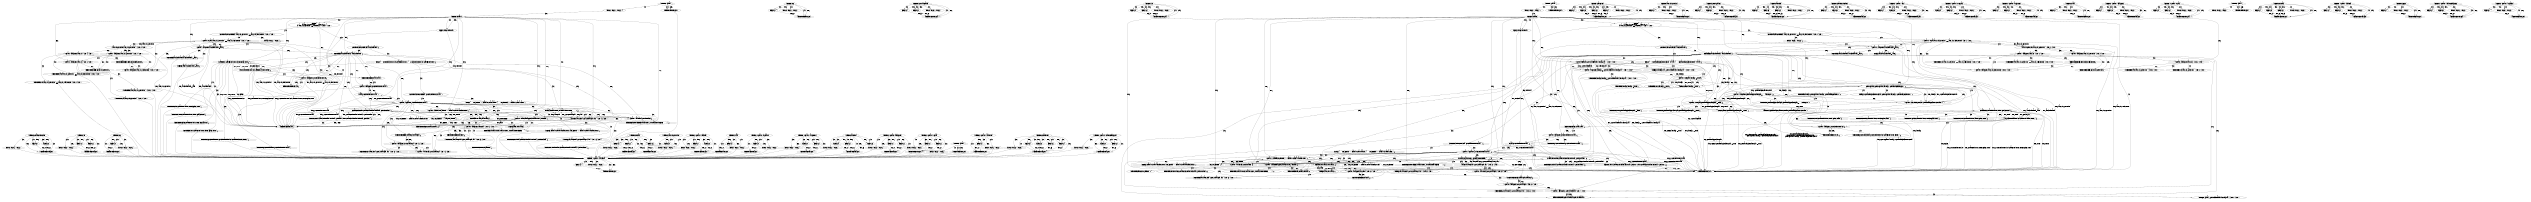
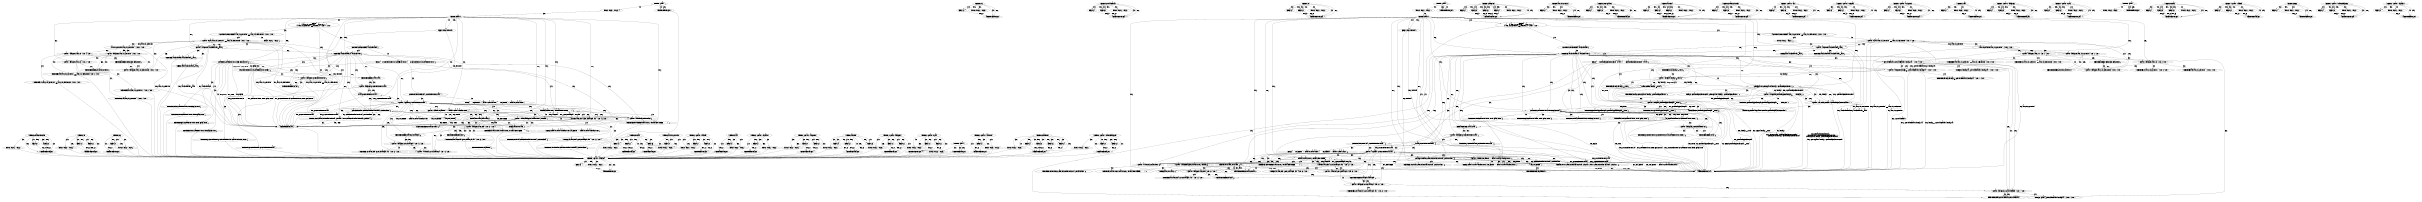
edge "(<operator>.notEquals,kernel32 != NULL)" -> "(IDENTIFIER,NULL,kernel32 != NULL)": reversed
edge "(CHECK,CHECK(get_named_pipe_client_pid_ != NULL))" -> "(<operator>.notEquals,get_named_pipe_client_pid_ != NULL)": added, label "AST:"
